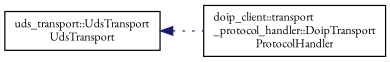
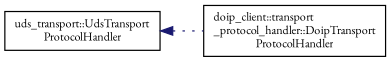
node "uds_transport::UdsTransport UdsTransport": label "uds_transport::UdsTransport UdsTransport" -> "uds_transport::UdsTransport ProtocolHandler"
